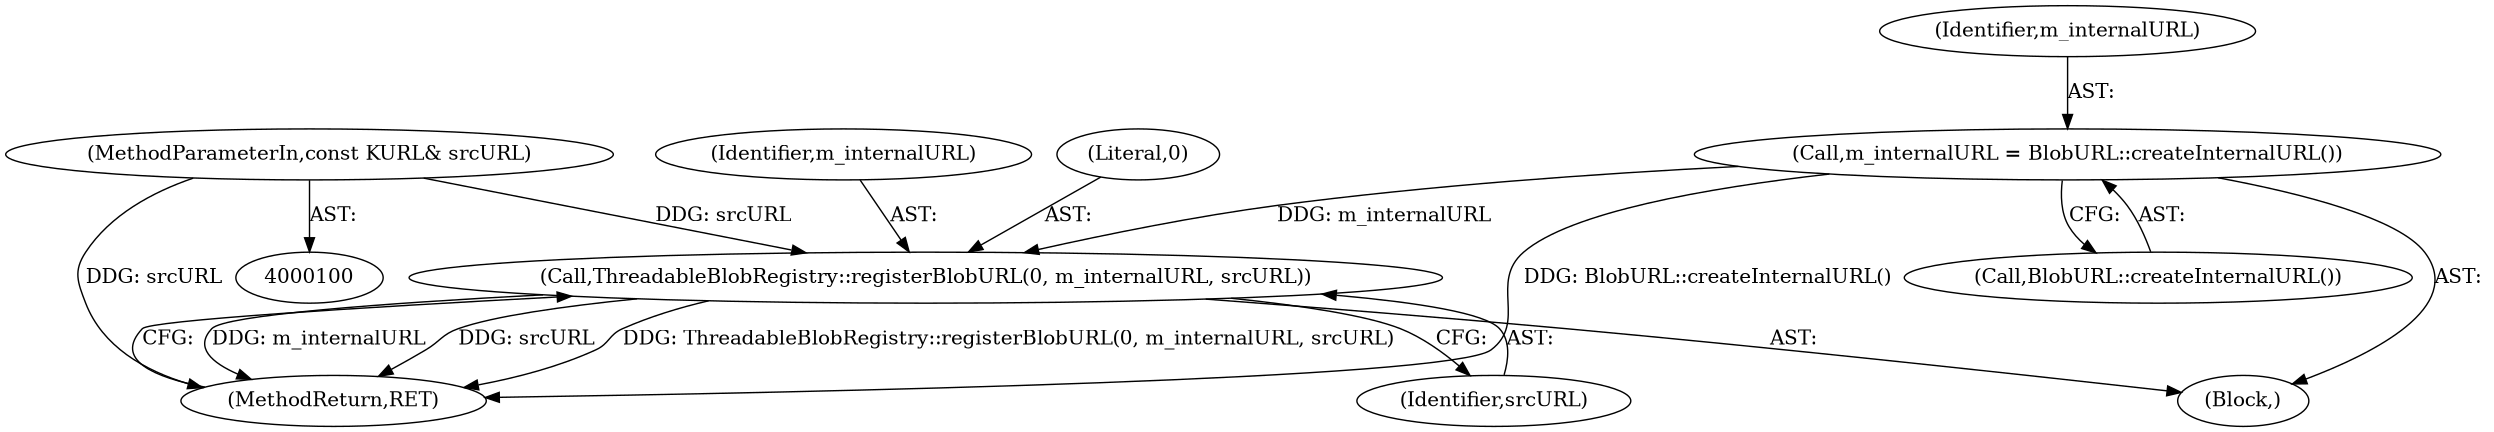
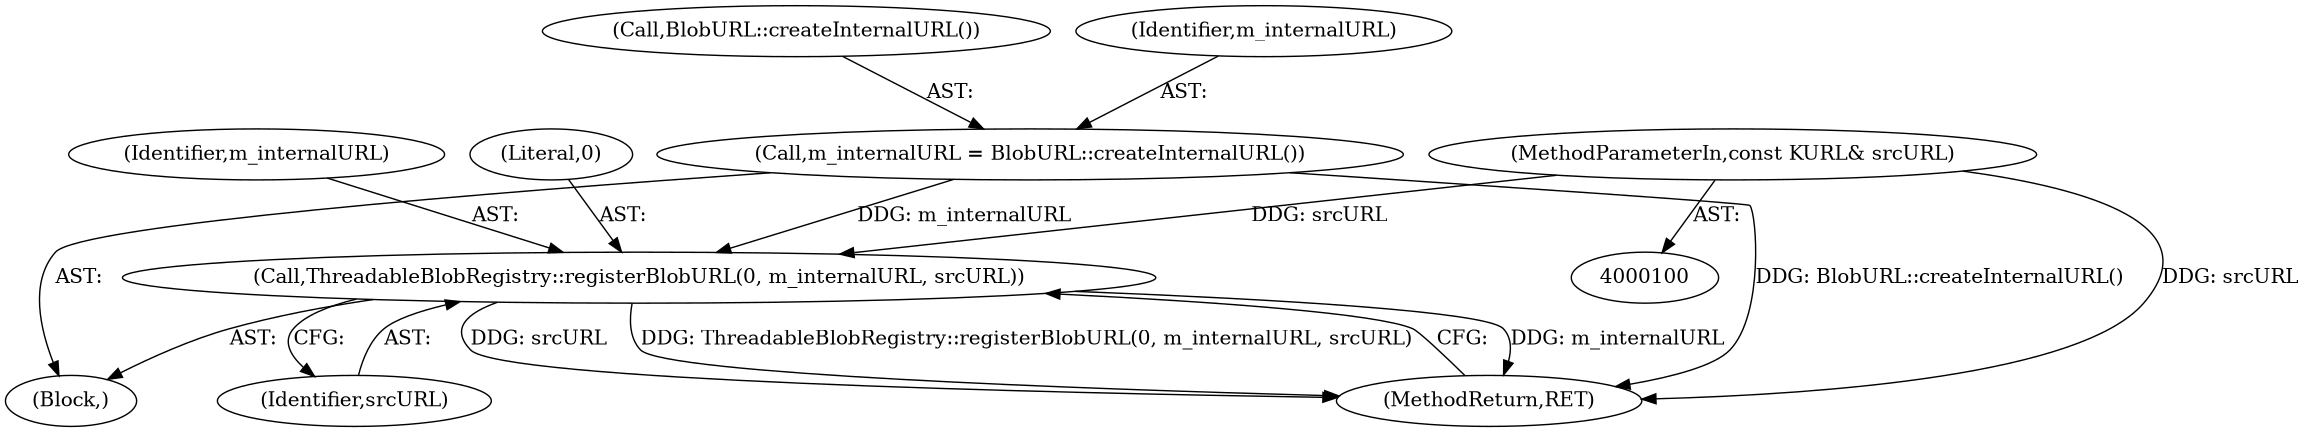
edge "(Call,m_internalURL = BlobURL::createInternalURL())" -> "(Call,BlobURL::createInternalURL())": removed, label "CFG:"
